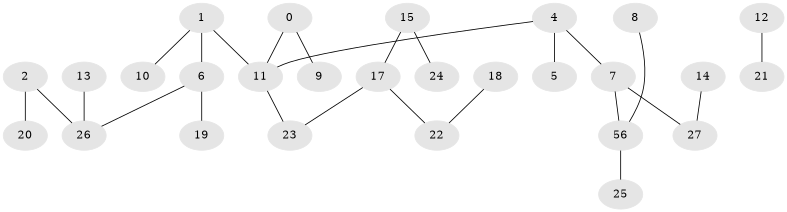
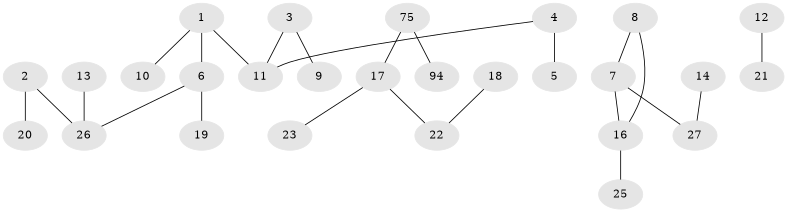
node "0": label "0" -> "3"
node "15": label "15" -> "75"
edge "4" -- "7": now "8" -- "7"
node "24": label "24" -> "94"
edge "11" -- "23": removed
node "56": label "56" -> "16"
